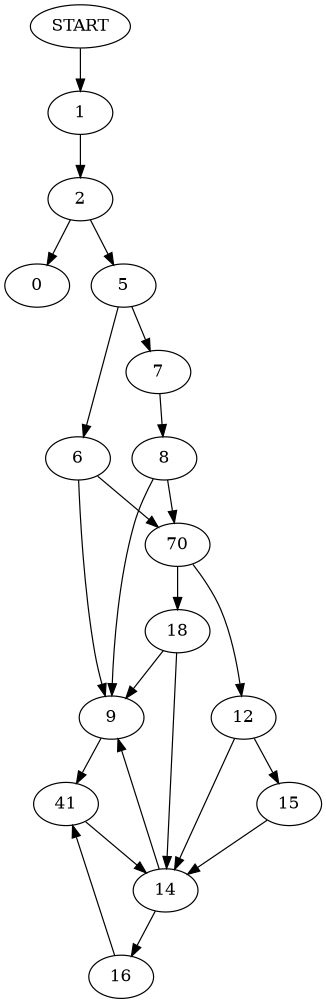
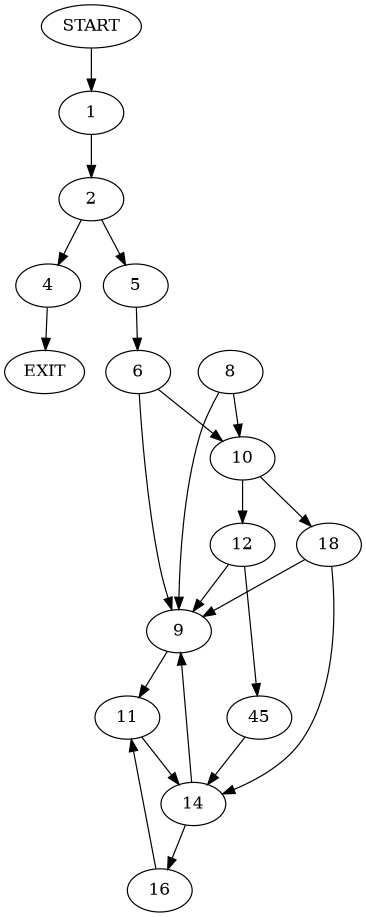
node "0": label "0" -> "4"
node "EXIT": added
node "7": removed
node "70": label "70" -> "10"
edge "12" -> "14": now "12" -> "9"
node "41": label "41" -> "11"
node "15": label "15" -> "45"
